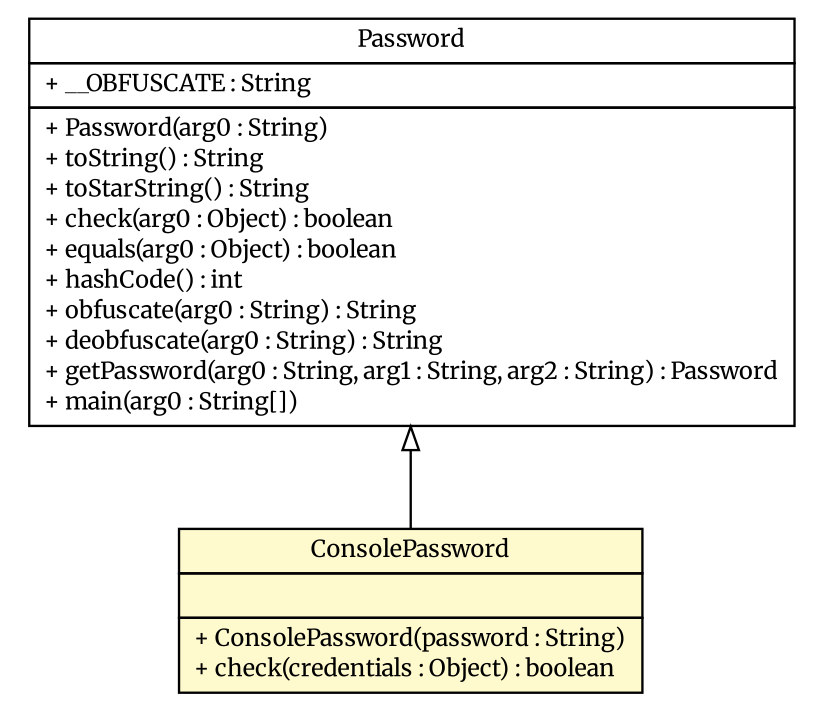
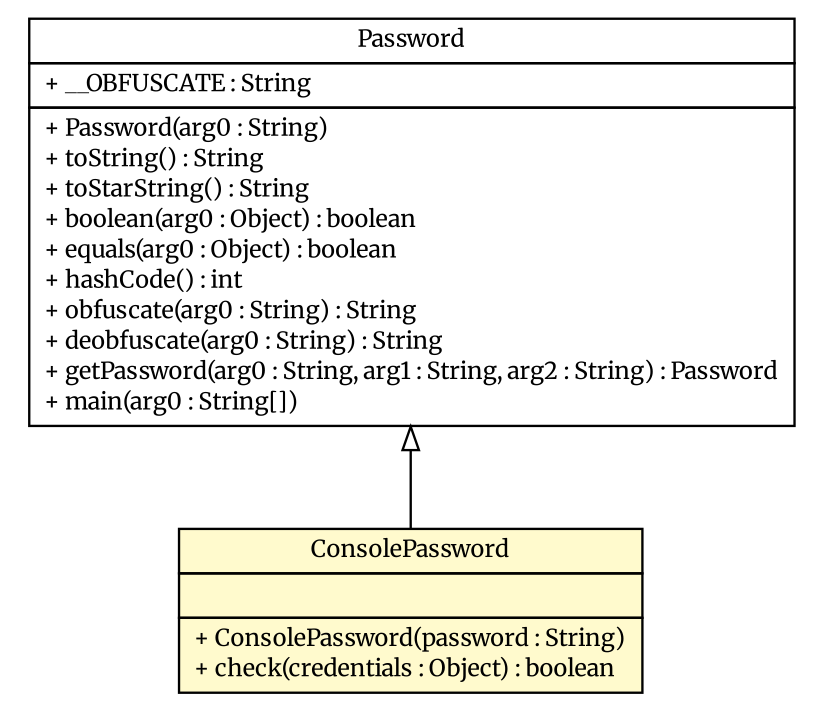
node "Password": text "+ check(arg0 : Object) : boolean" -> "+ boolean(arg0 : Object) : boolean"
